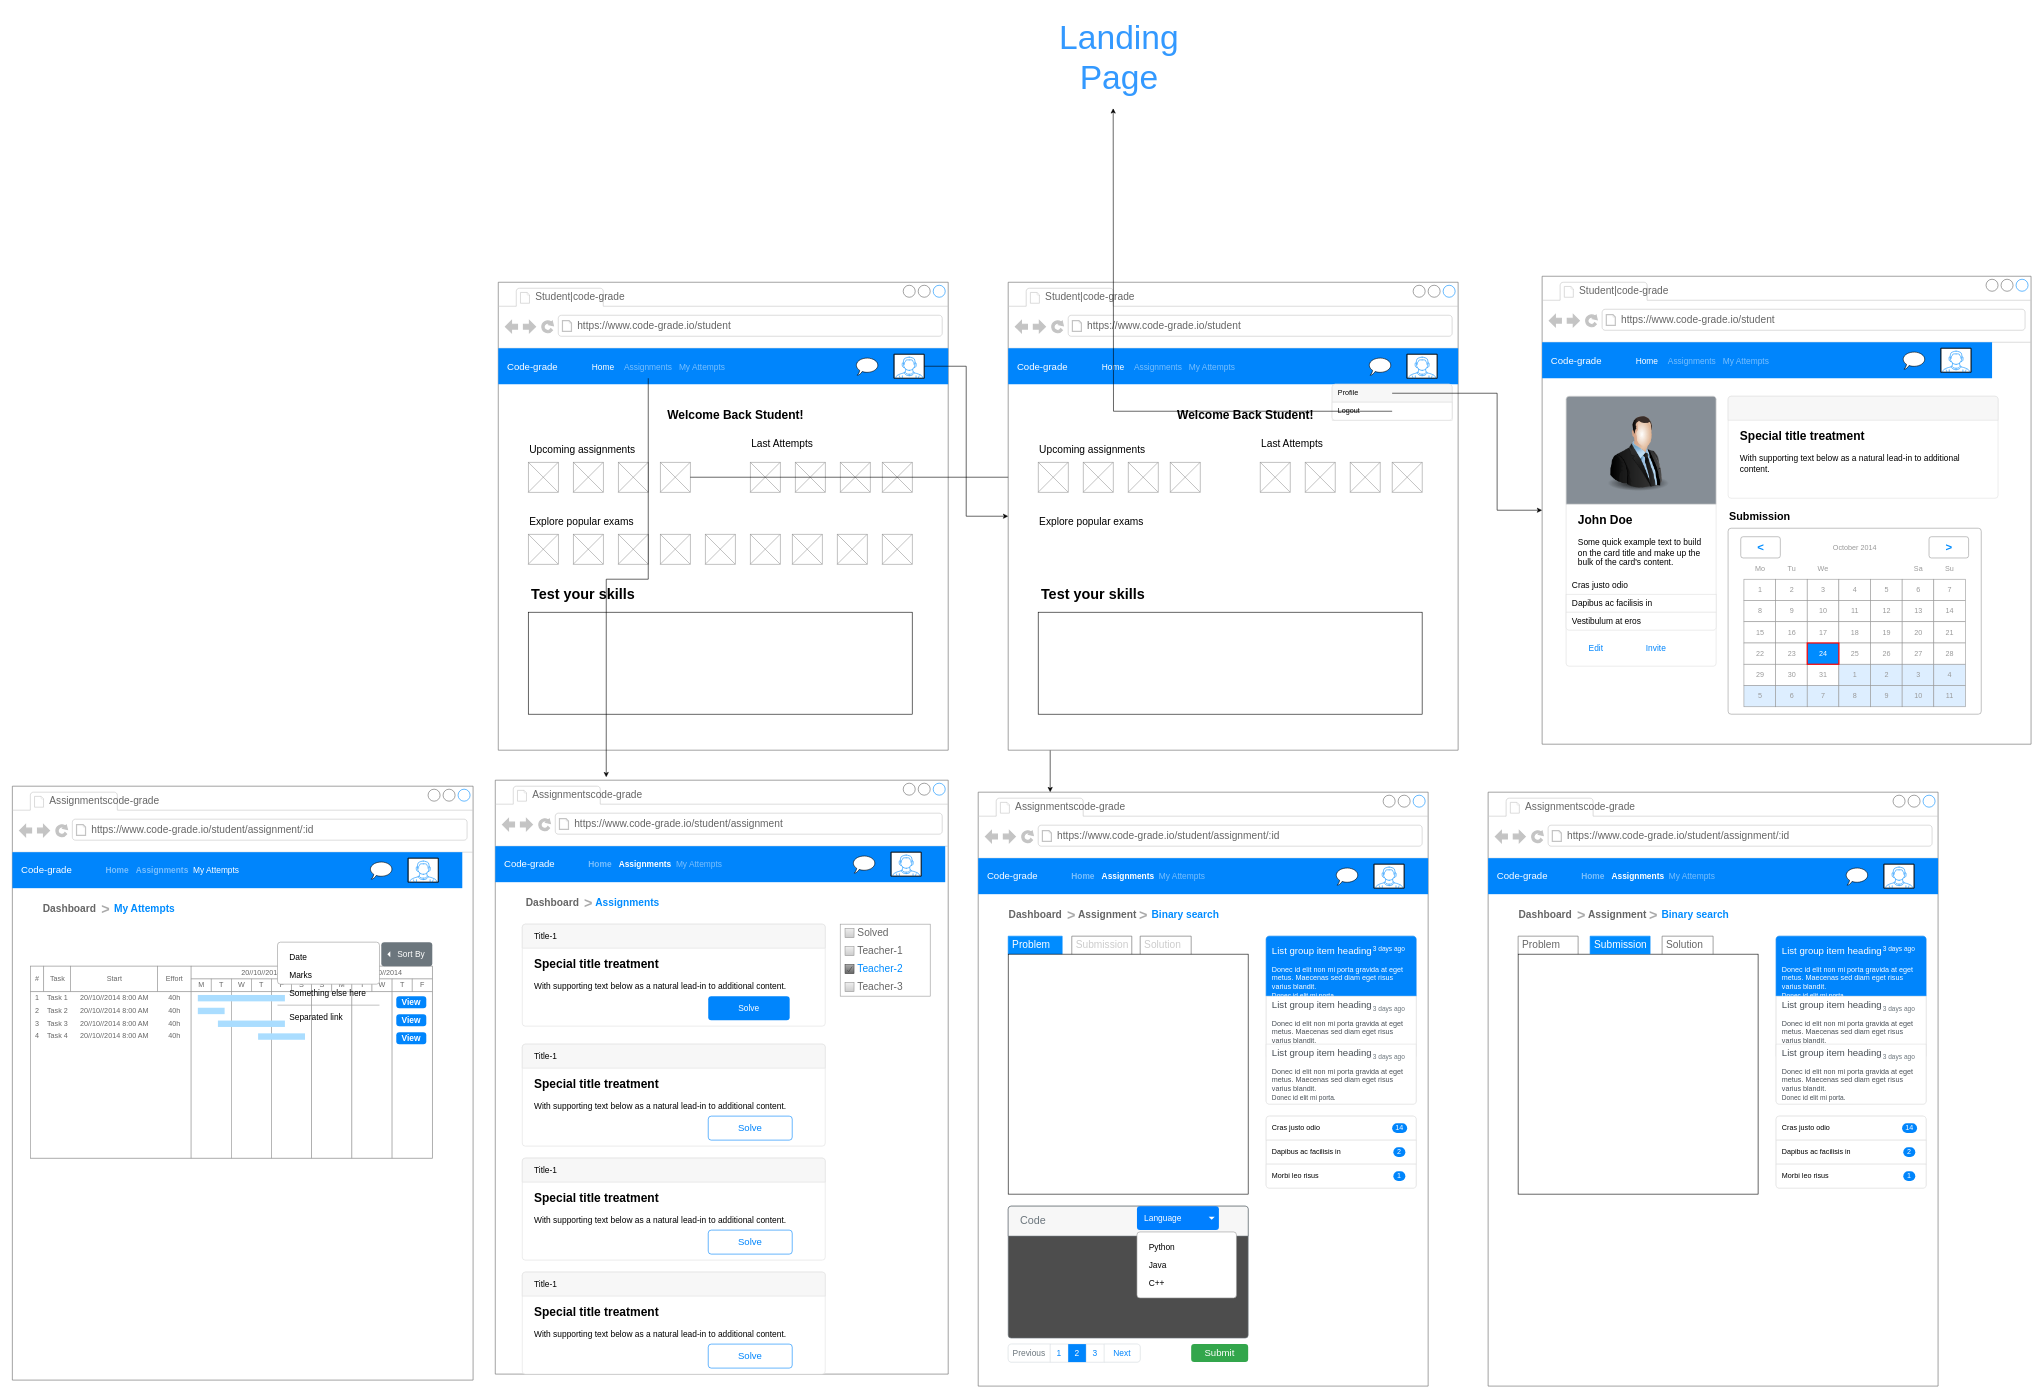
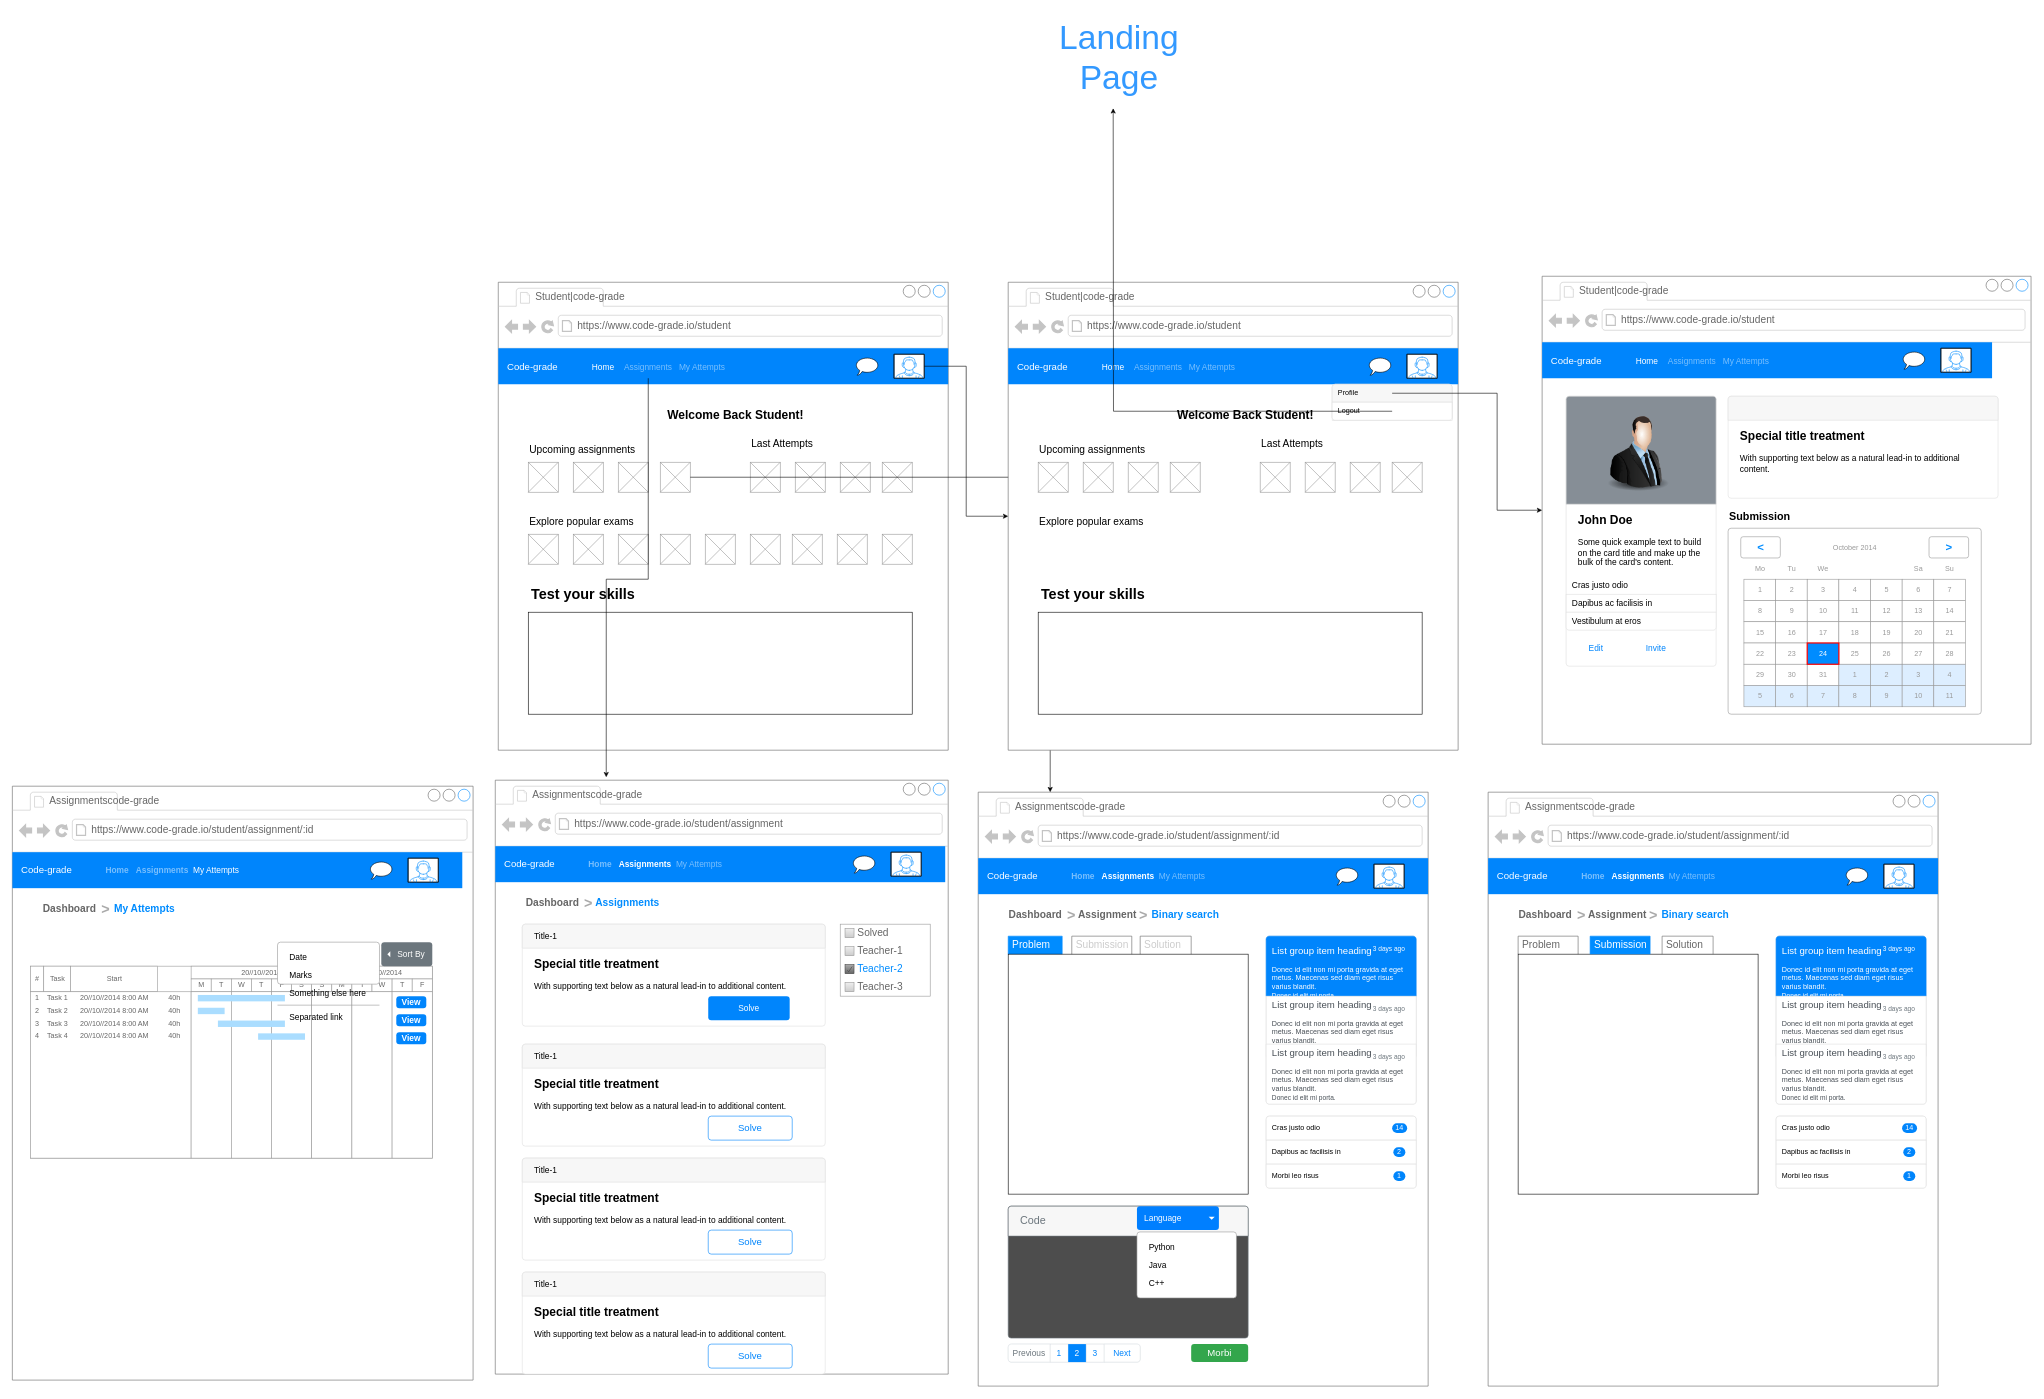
node "Effort": removed
node "Submit": label "Submit" -> "Morbi"
